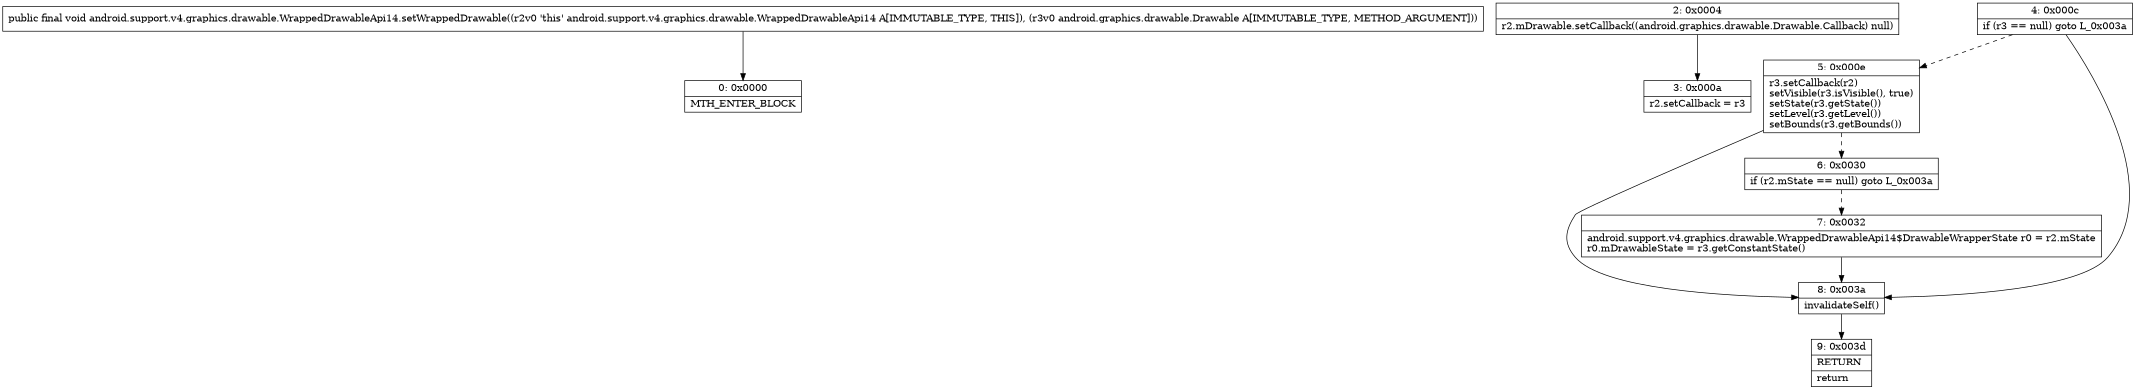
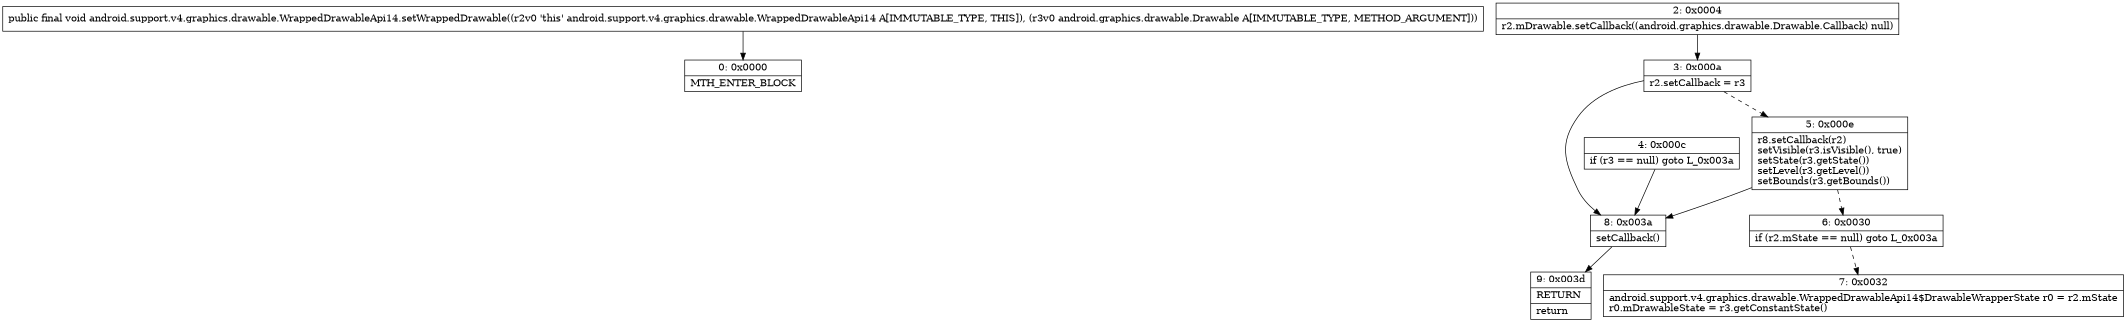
edge "4: 0x000c" -> "5: 0x000e": now "3: 0x000a" -> "5: 0x000e"
node "5: 0x000e": text "r3.setCallback(r2)" -> "r8.setCallback(r2)"
edge "7: 0x0032" -> "8: 0x003a": now "3: 0x000a" -> "8: 0x003a"
node "8: 0x003a": text "invalidateSelf()" -> "setCallback()"
